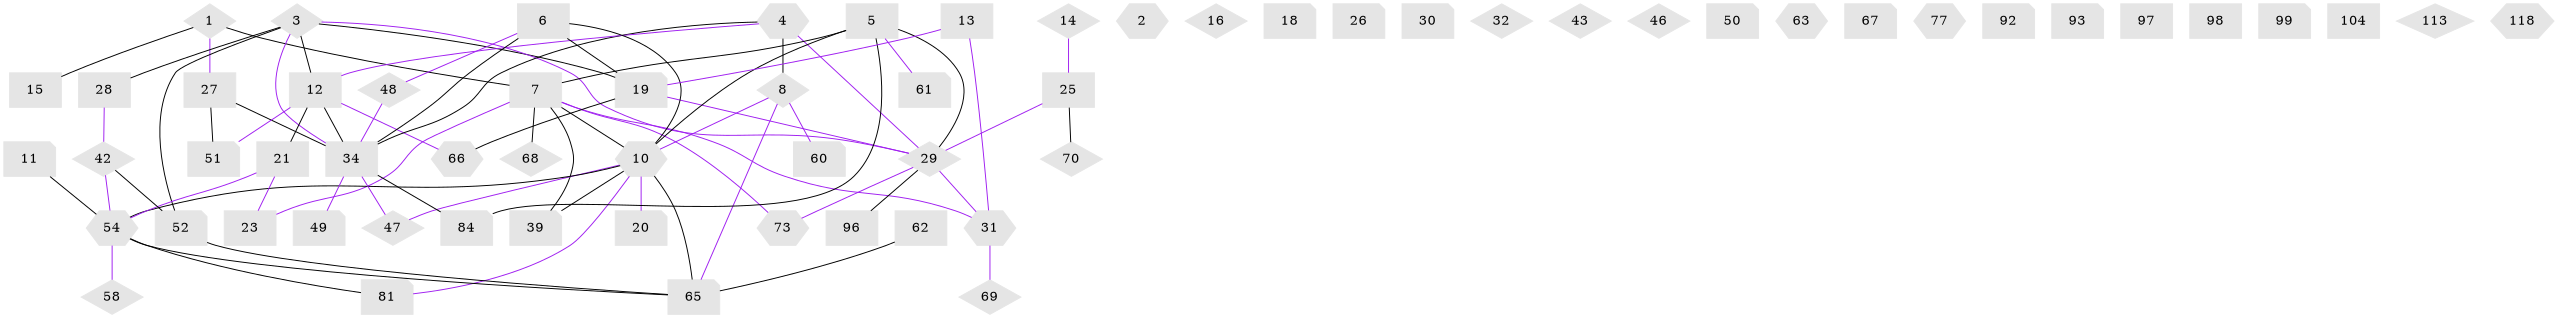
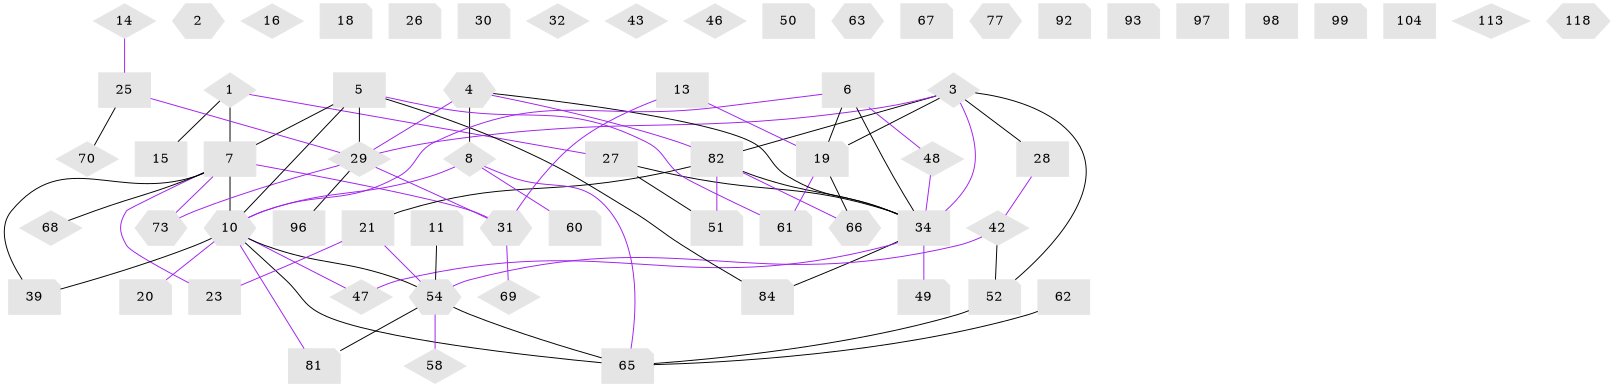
edge "6" -- "10": color black -> purple
node "12": label "12" -> "82"
edge "19" -- "29": now "19" -- "61"
